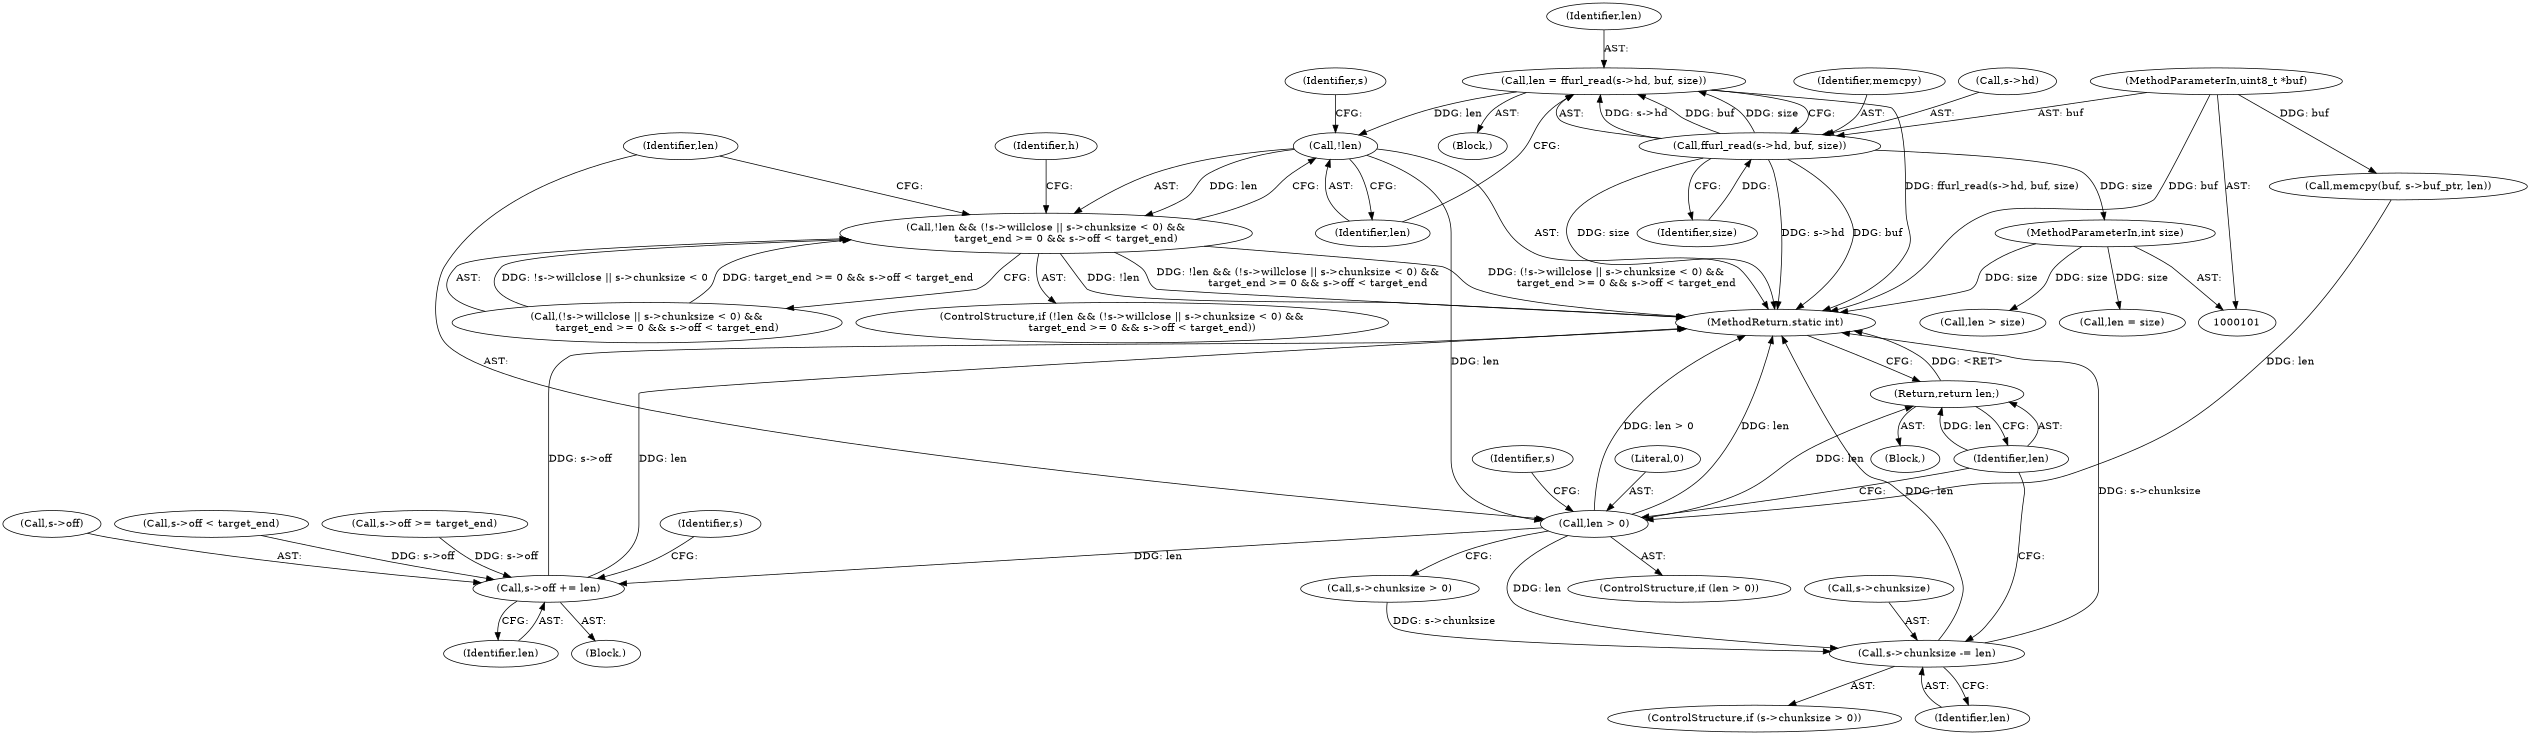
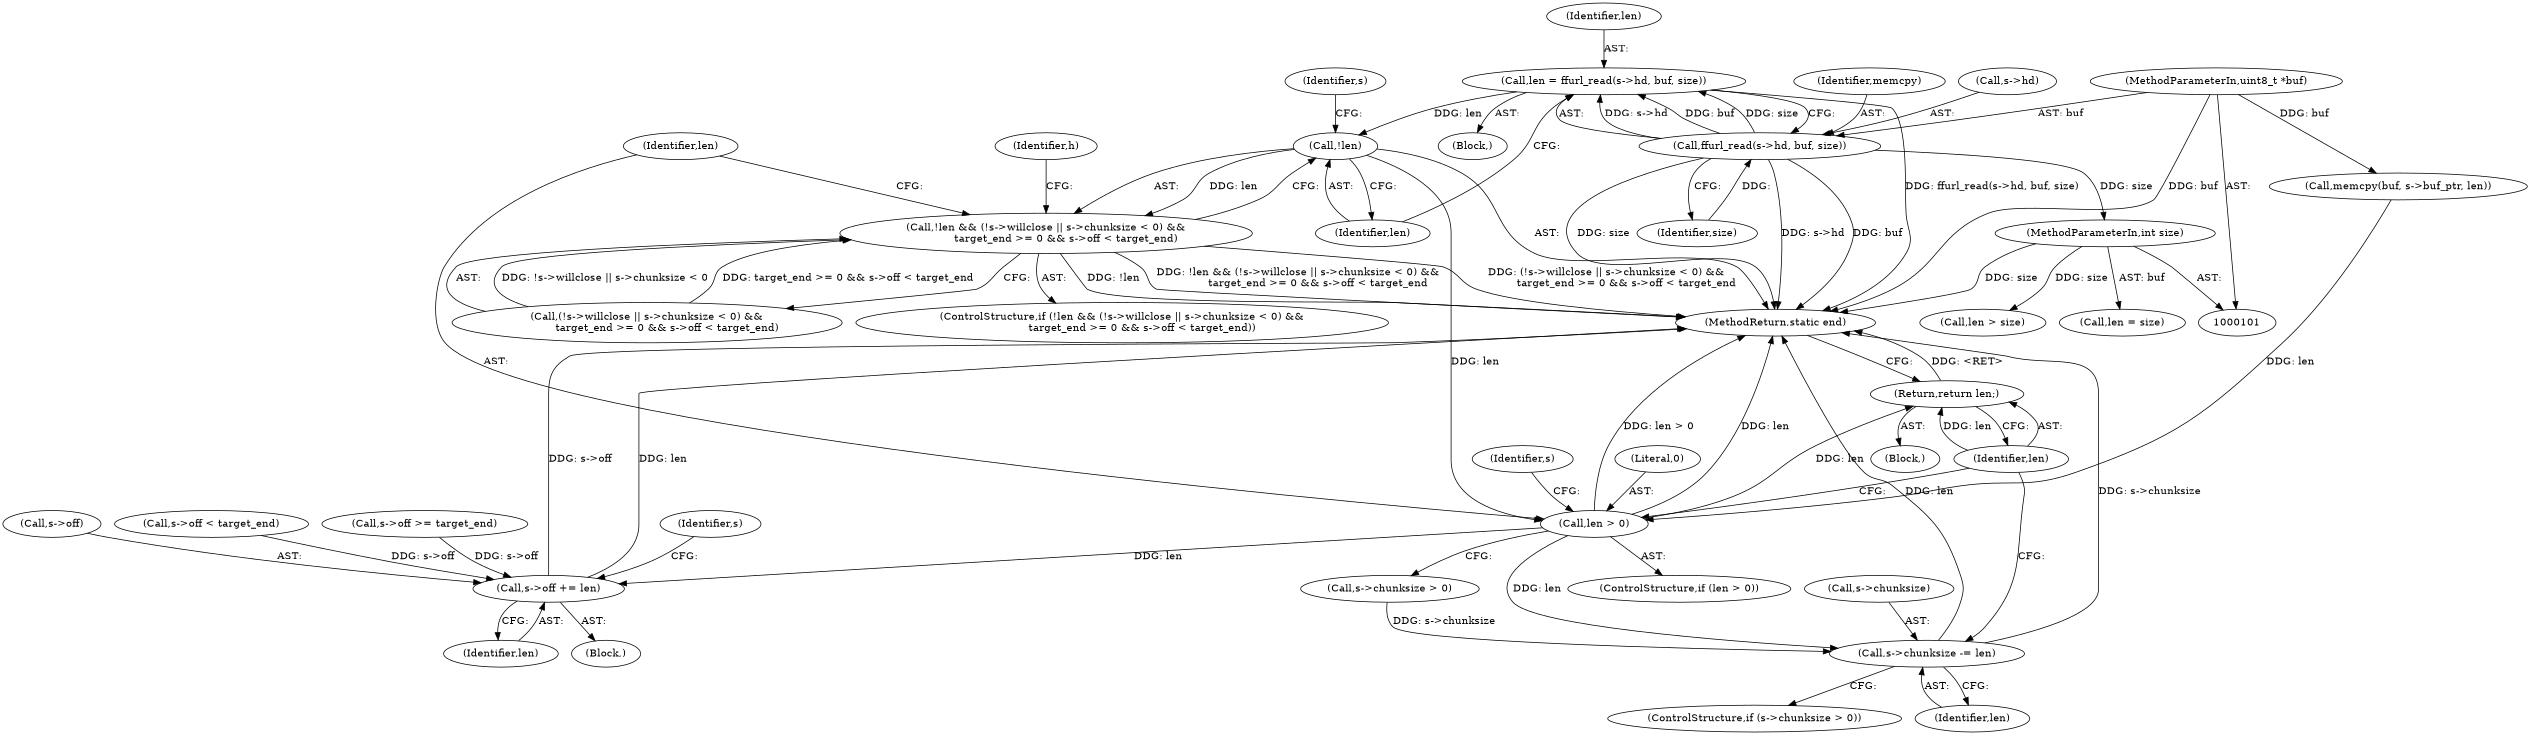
edge "(MethodParameterIn,int size)" -> "(Call,len = size)": label "DDG: size" -> "AST: buf"
node "(MethodReturn,static int)": label "(MethodReturn,static int)" -> "(MethodReturn,static end)"
edge "(Call,s->chunksize -= len)" -> "(ControlStructure,if (s->chunksize > 0))": label "AST: " -> "CFG: "
